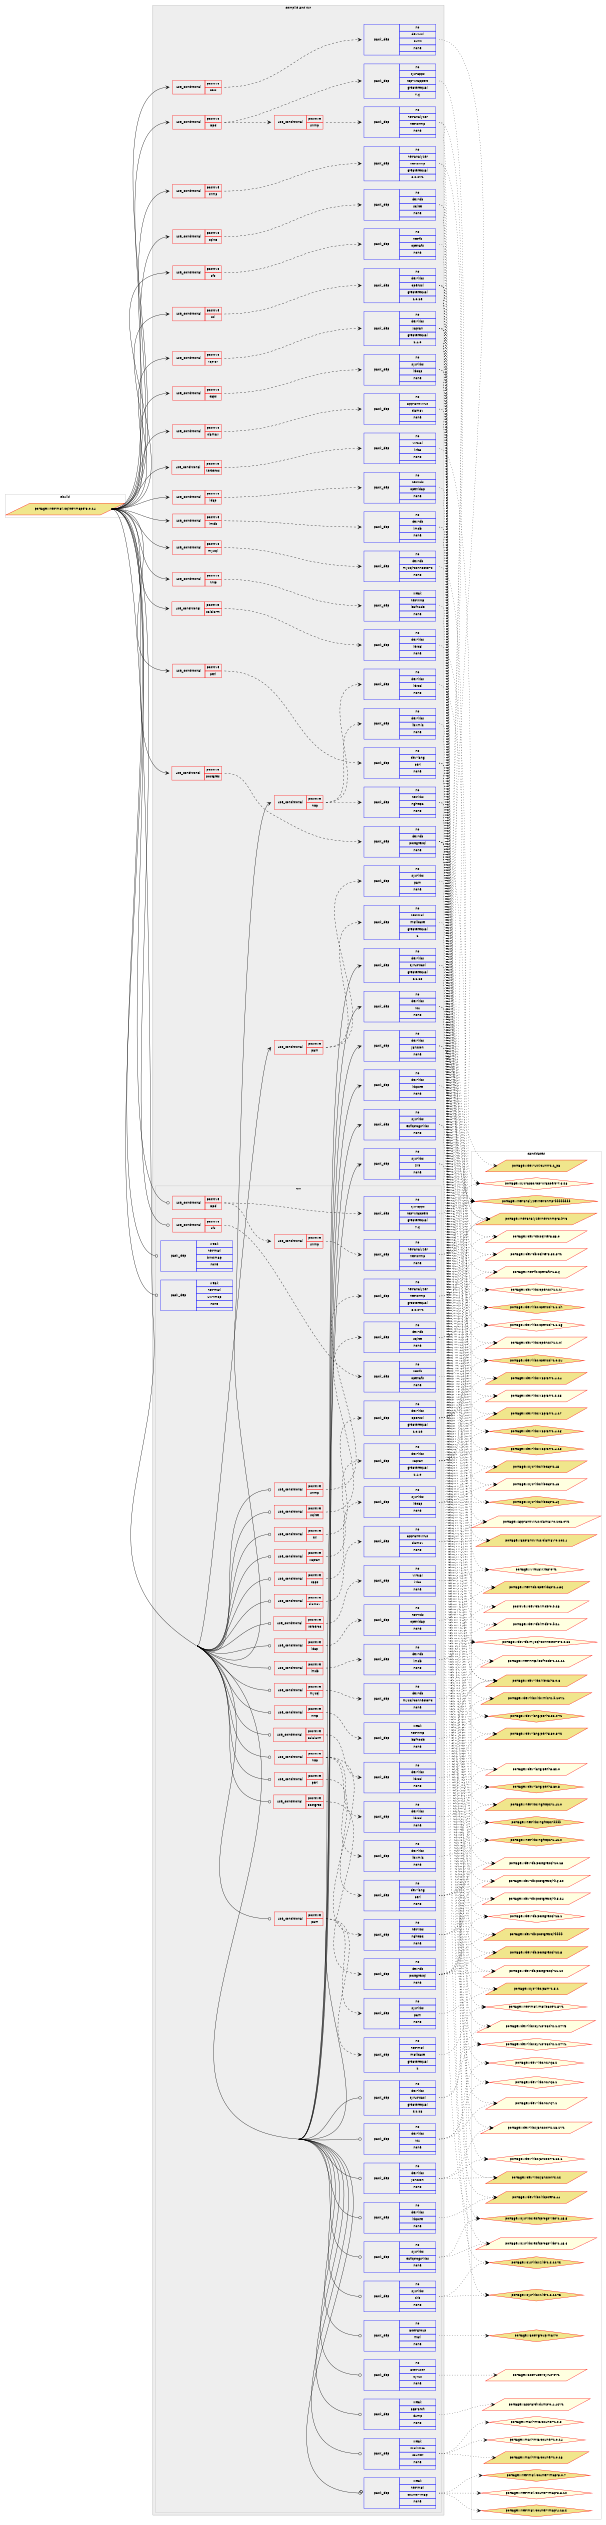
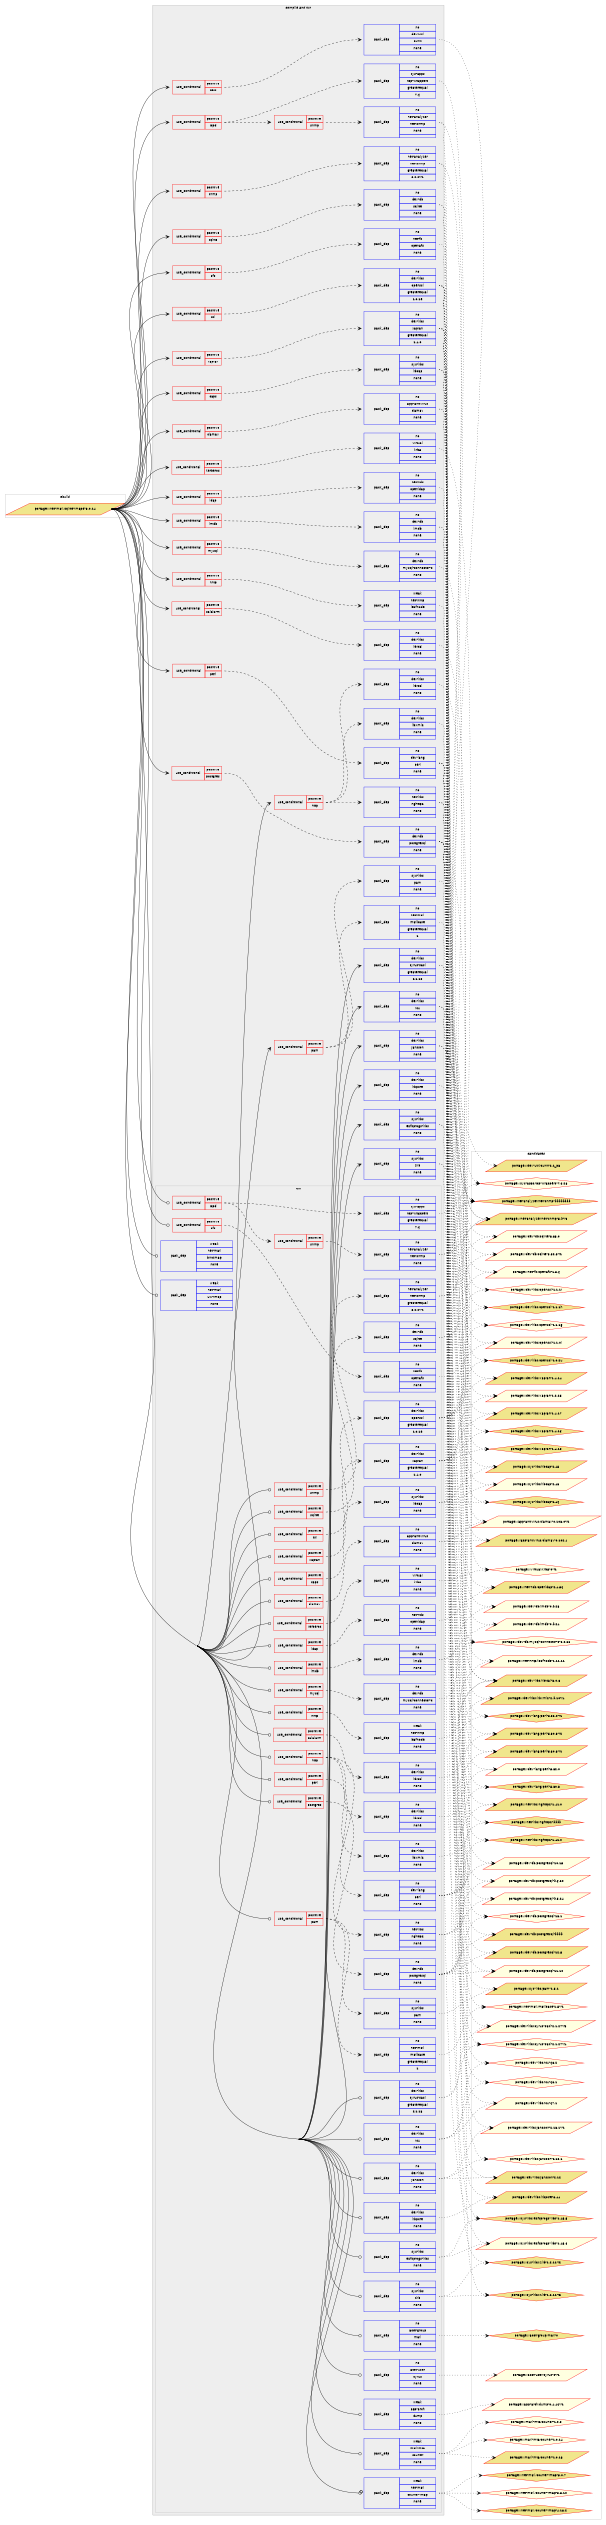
node "positive://dev-db/lmdb-0.9.23": label "positive://dev-db/lmdb-0.9.23" -> "portage://dev-db/lmdb-0.9.23"
node "portage://dev-lang/perl-5.30.3-r1": added
